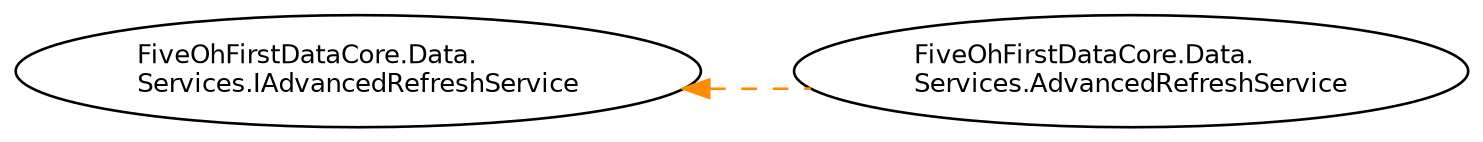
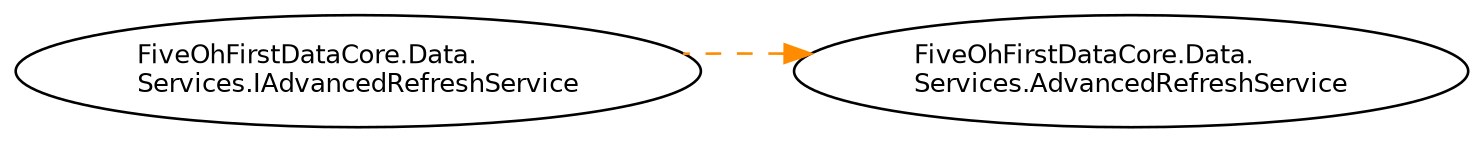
edge "FiveOhFirstDataCore.Data. Services.AdvancedRefreshService" -> "FiveOhFirstDataCore.Data. Services.IAdvancedRefreshService": reversed
